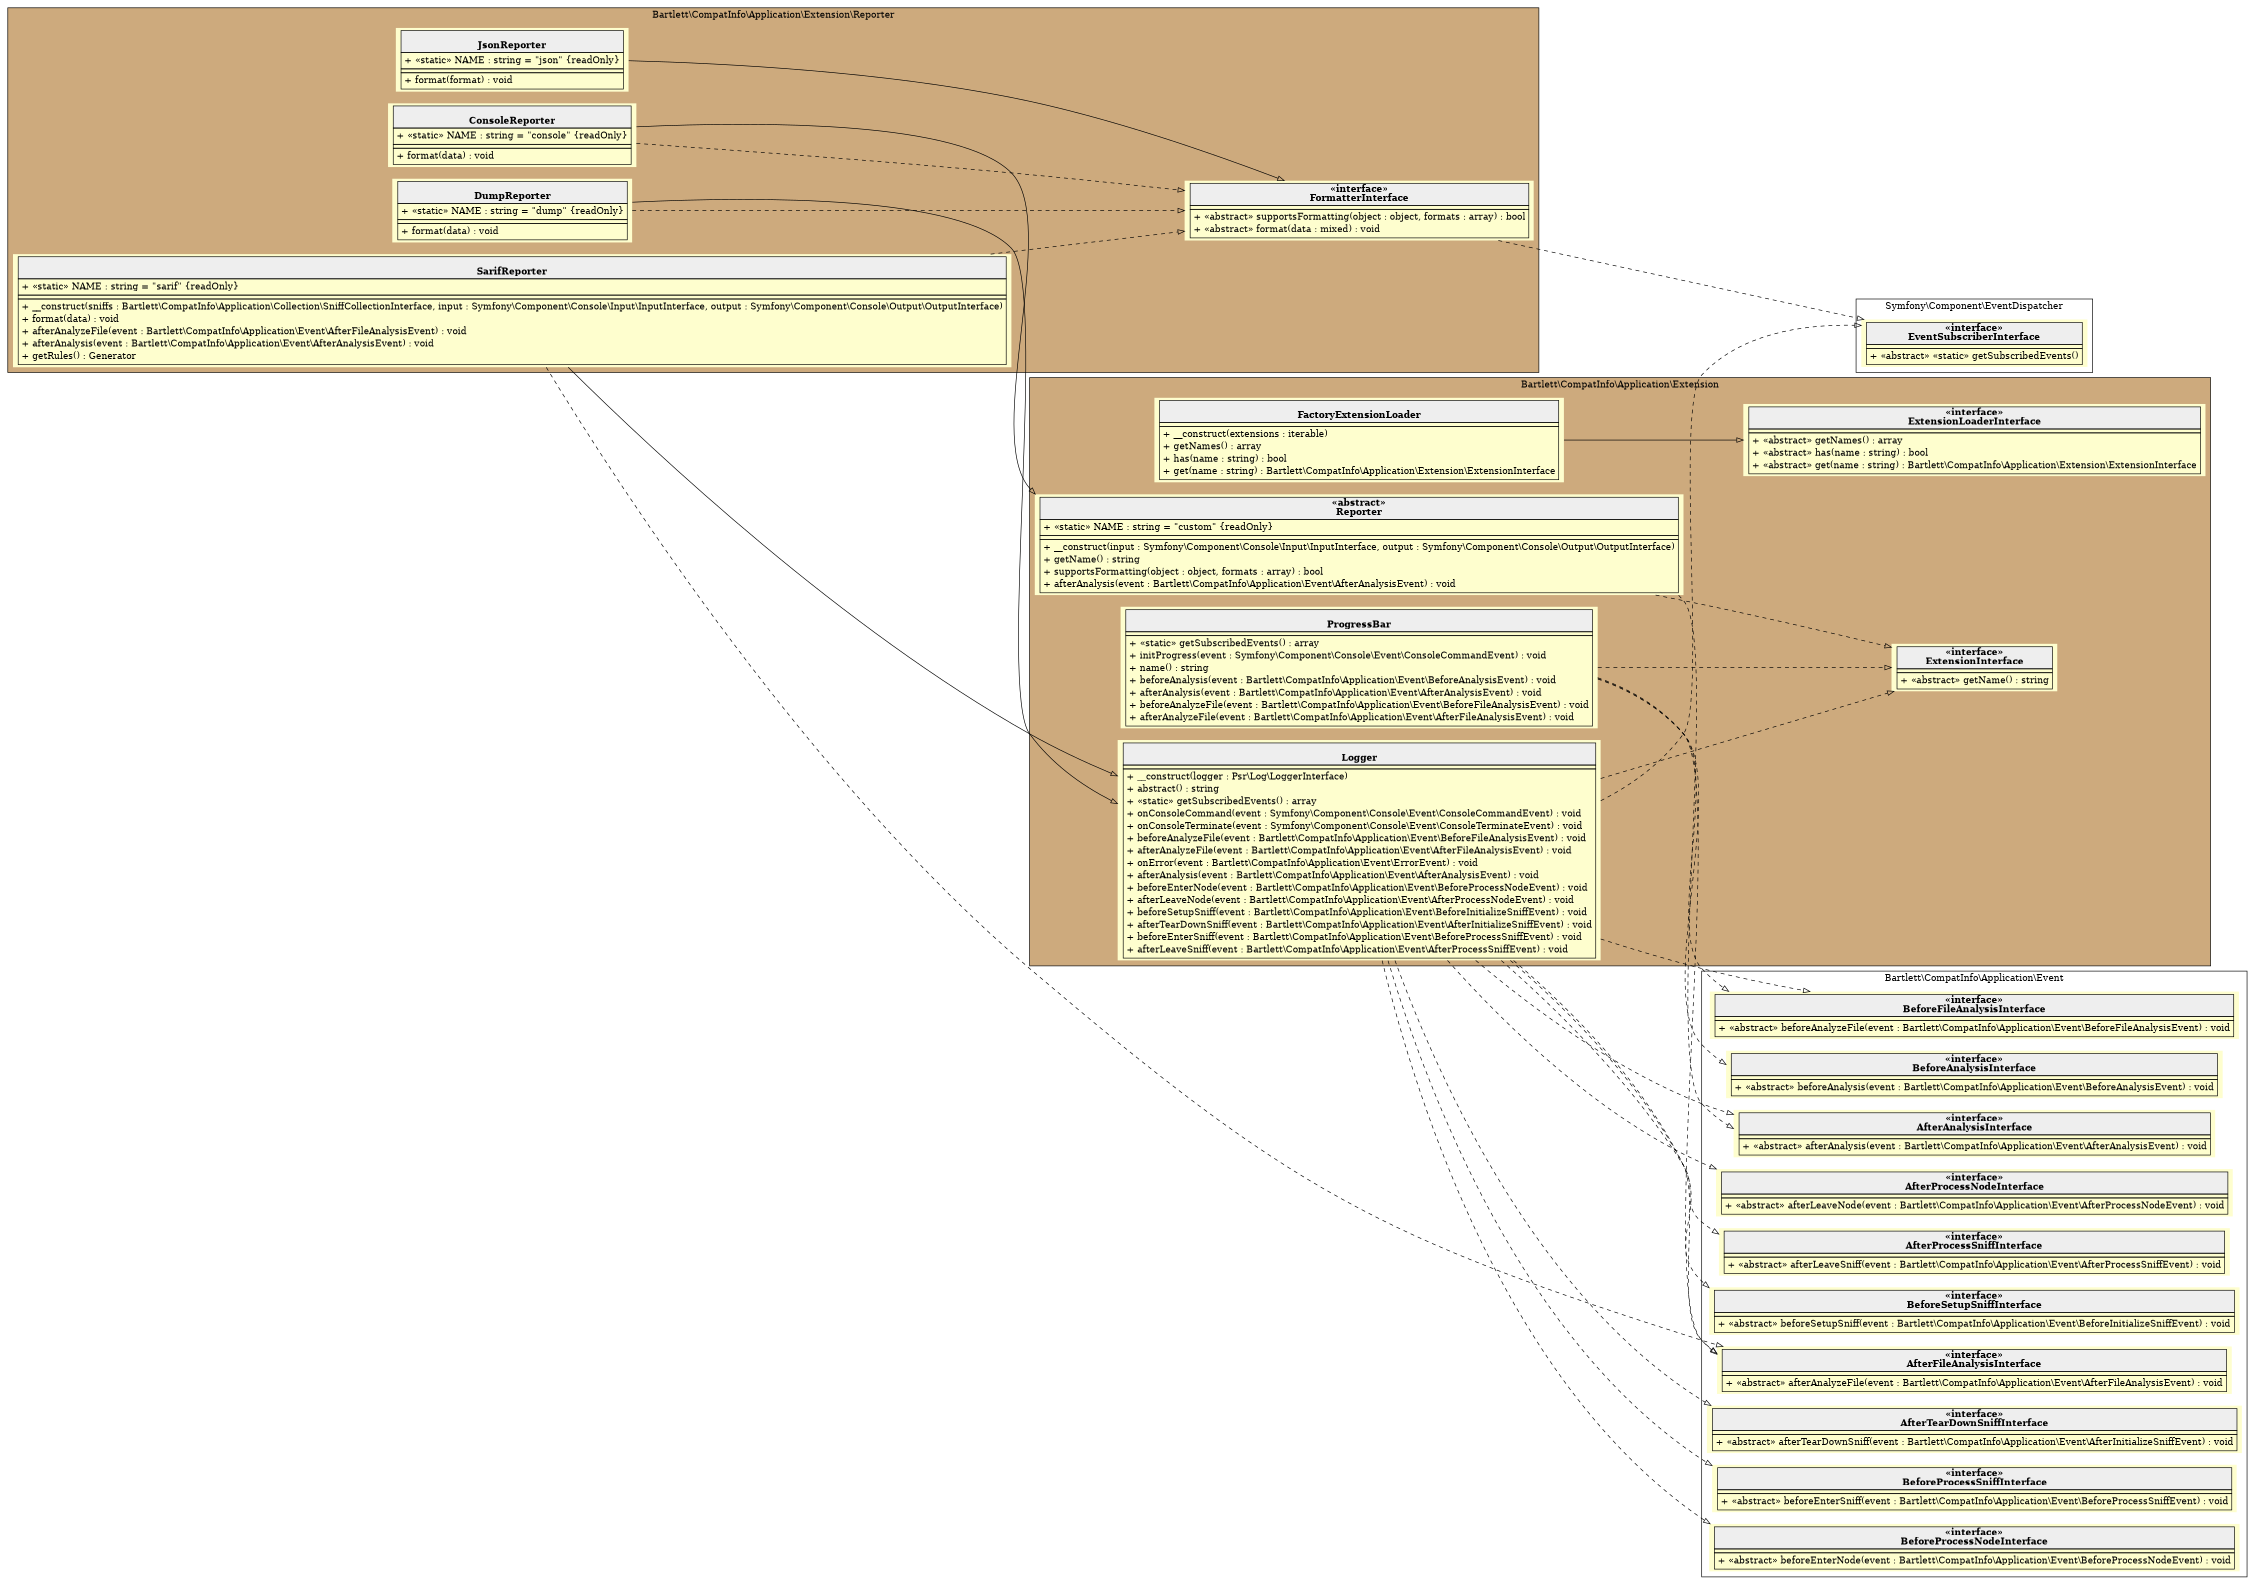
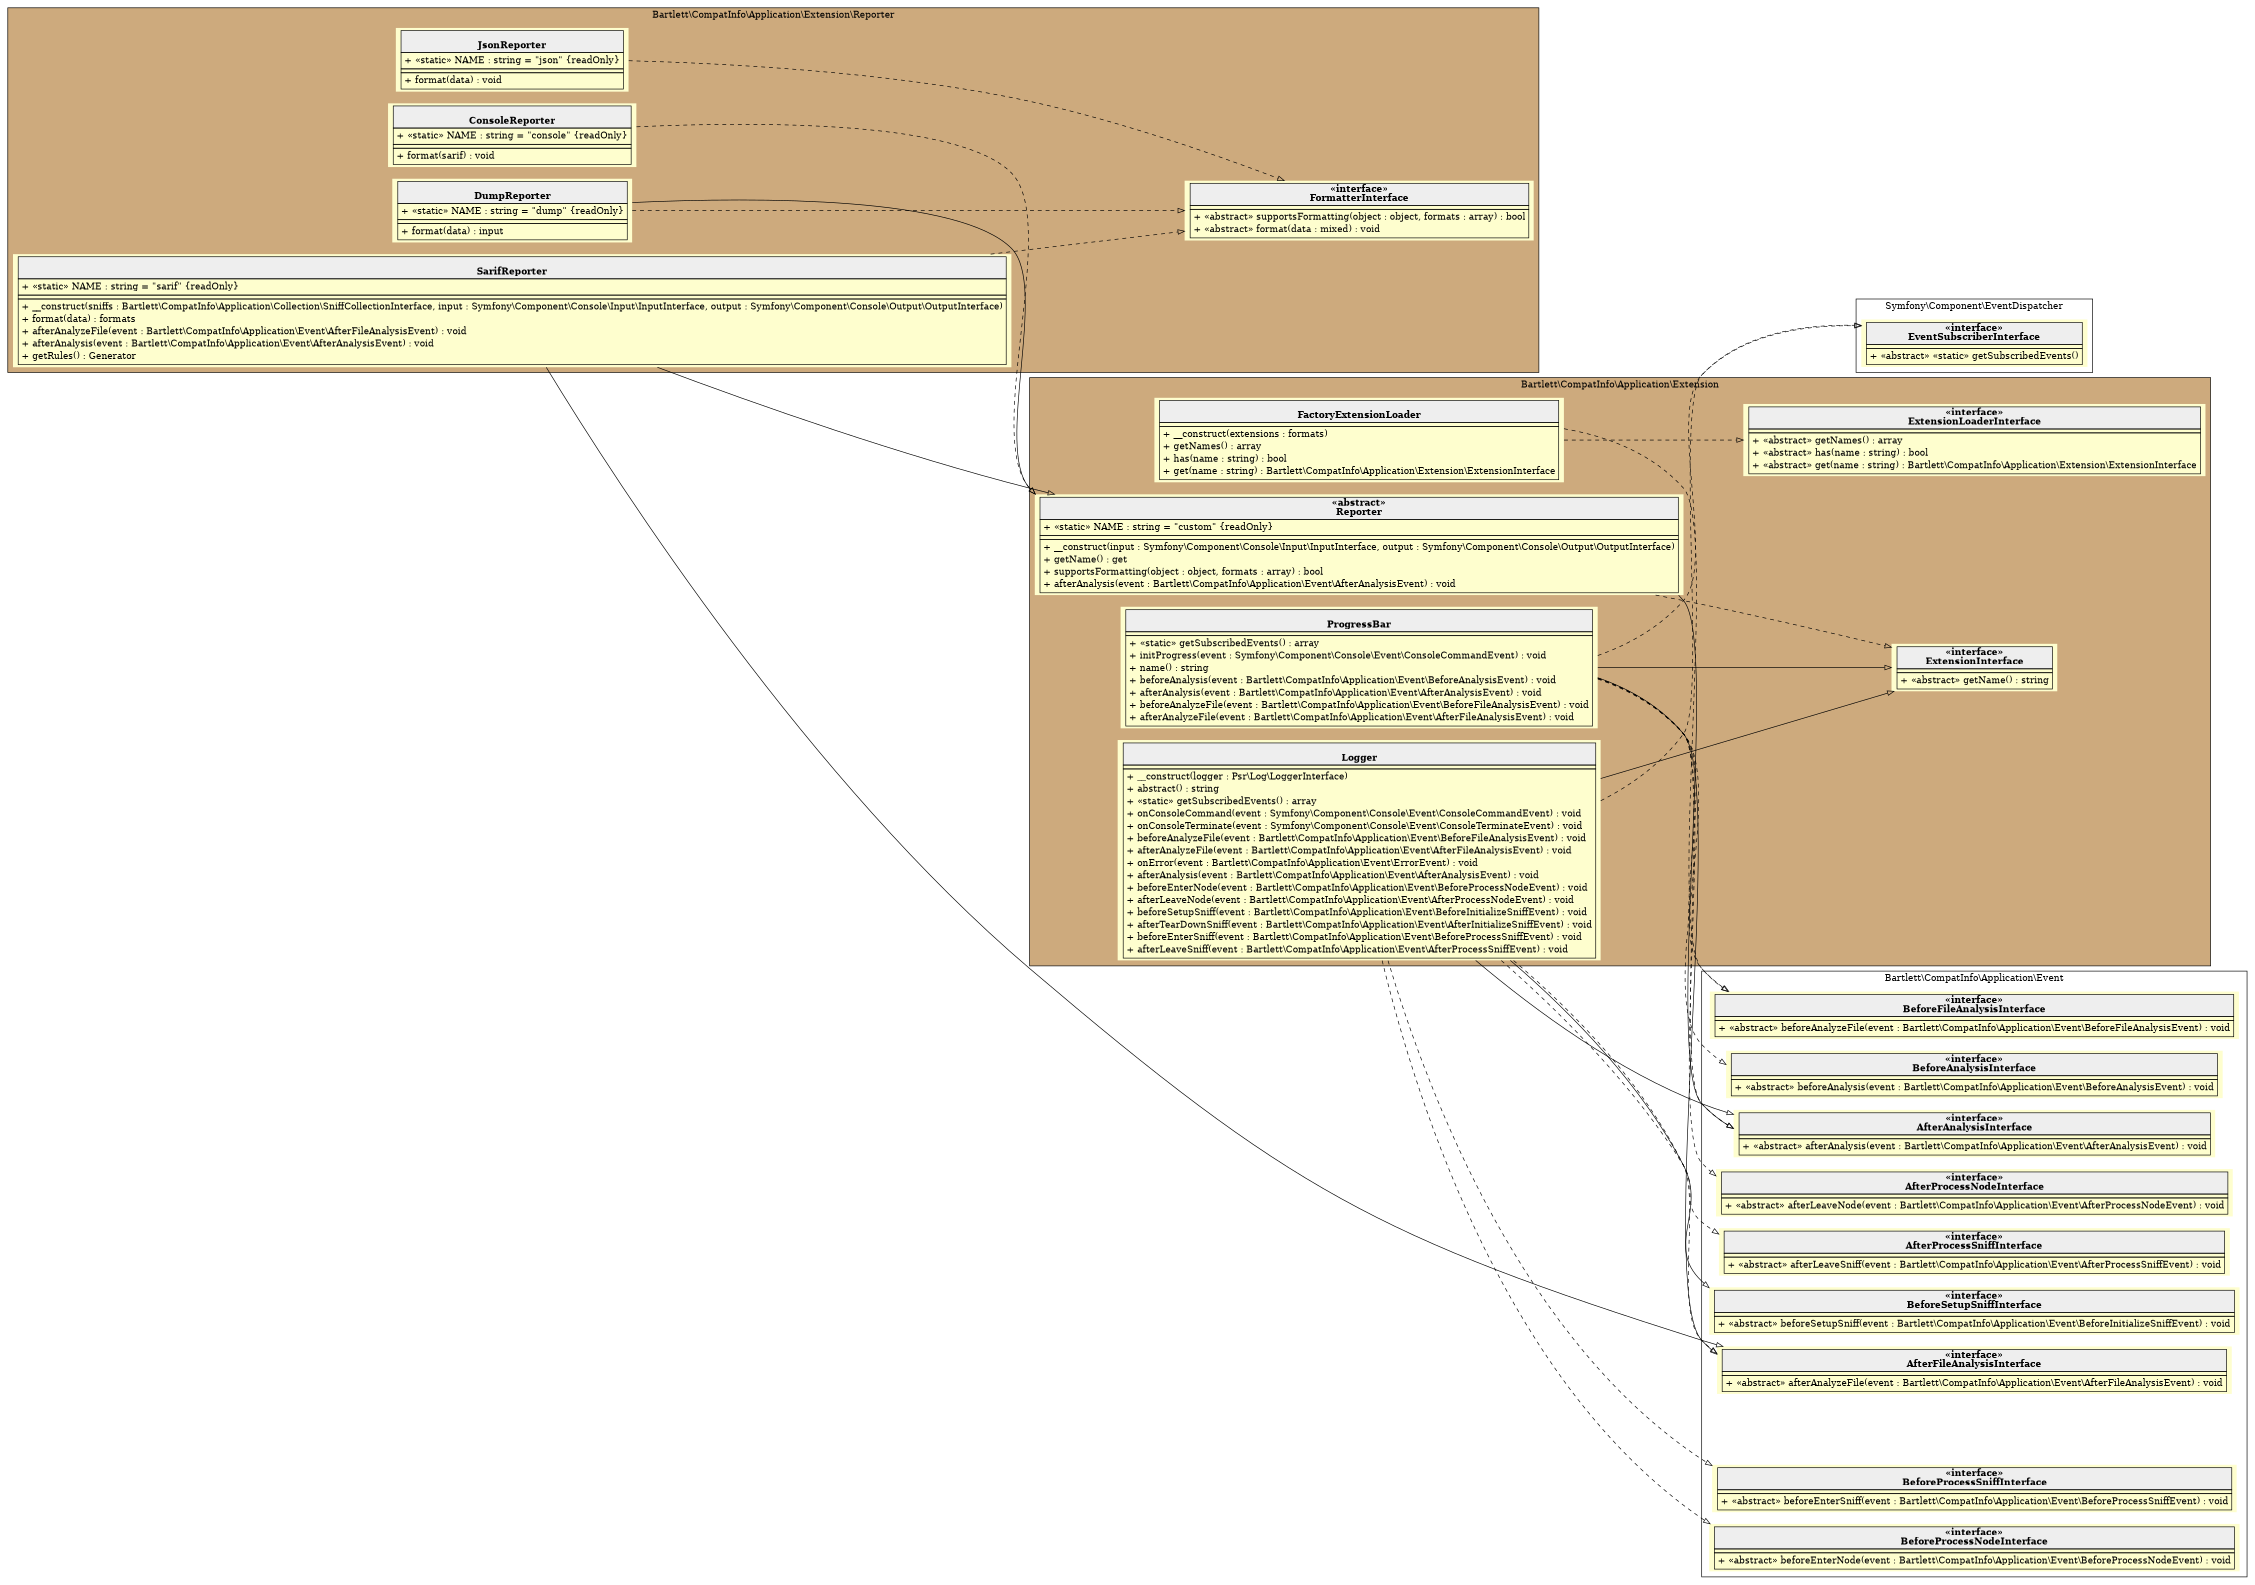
node "JsonReporter": text "+ format(format) : void" -> "+ format(data) : void"
edge "JsonReporter" -> "FormatterInterface": style filled -> dashed
node "ConsoleReporter": text "+ format(data) : void" -> "+ format(sarif) : void"
edge "ConsoleReporter" -> "Reporter": style filled -> dashed
edge "ConsoleReporter" -> "FormatterInterface": removed
node "DumpReporter": text "+ format(data) : void" -> "+ format(data) : input"
edge "FormatterInterface" -> "EventSubscriberInterface": now "ProgressBar" -> "EventSubscriberInterface"
node "SarifReporter": text "+ format(data) : void" -> "+ format(data) : formats"
edge "DumpReporter" -> "Logger": now "DumpReporter" -> "Reporter"
node "FactoryExtensionLoader": text "+ __construct(extensions : iterable)" -> "+ __construct(extensions : formats)"
edge "FactoryExtensionLoader" -> "ExtensionLoaderInterface": style filled -> dashed
node "Reporter": text "+ getName() : string" -> "+ getName() : get"
edge "SarifReporter" -> "Logger": now "SarifReporter" -> "Reporter"
edge "ProgressBar" -> "ExtensionInterface": style dashed -> filled
edge "Logger" -> "ExtensionInterface": style dashed -> filled
edge "Reporter" -> "AfterAnalysisInterface": style dashed -> filled
edge "ProgressBar" -> "AfterAnalysisInterface": added
edge "Logger" -> "BeforeFileAnalysisInterface": now "FactoryExtensionLoader" -> "BeforeFileAnalysisInterface"
edge "SarifReporter" -> "AfterFileAnalysisInterface": style dashed -> filled
edge "ProgressBar" -> "AfterFileAnalysisInterface": style dashed -> filled
edge "Logger" -> "AfterAnalysisInterface": style dashed -> filled
edge "Logger" -> "AfterProcessNodeInterface": now "ProgressBar" -> "AfterProcessNodeInterface"
edge "Logger" -> "BeforeSetupSniffInterface": style dashed -> filled
node "AfterTearDownSniffInterface": removed
